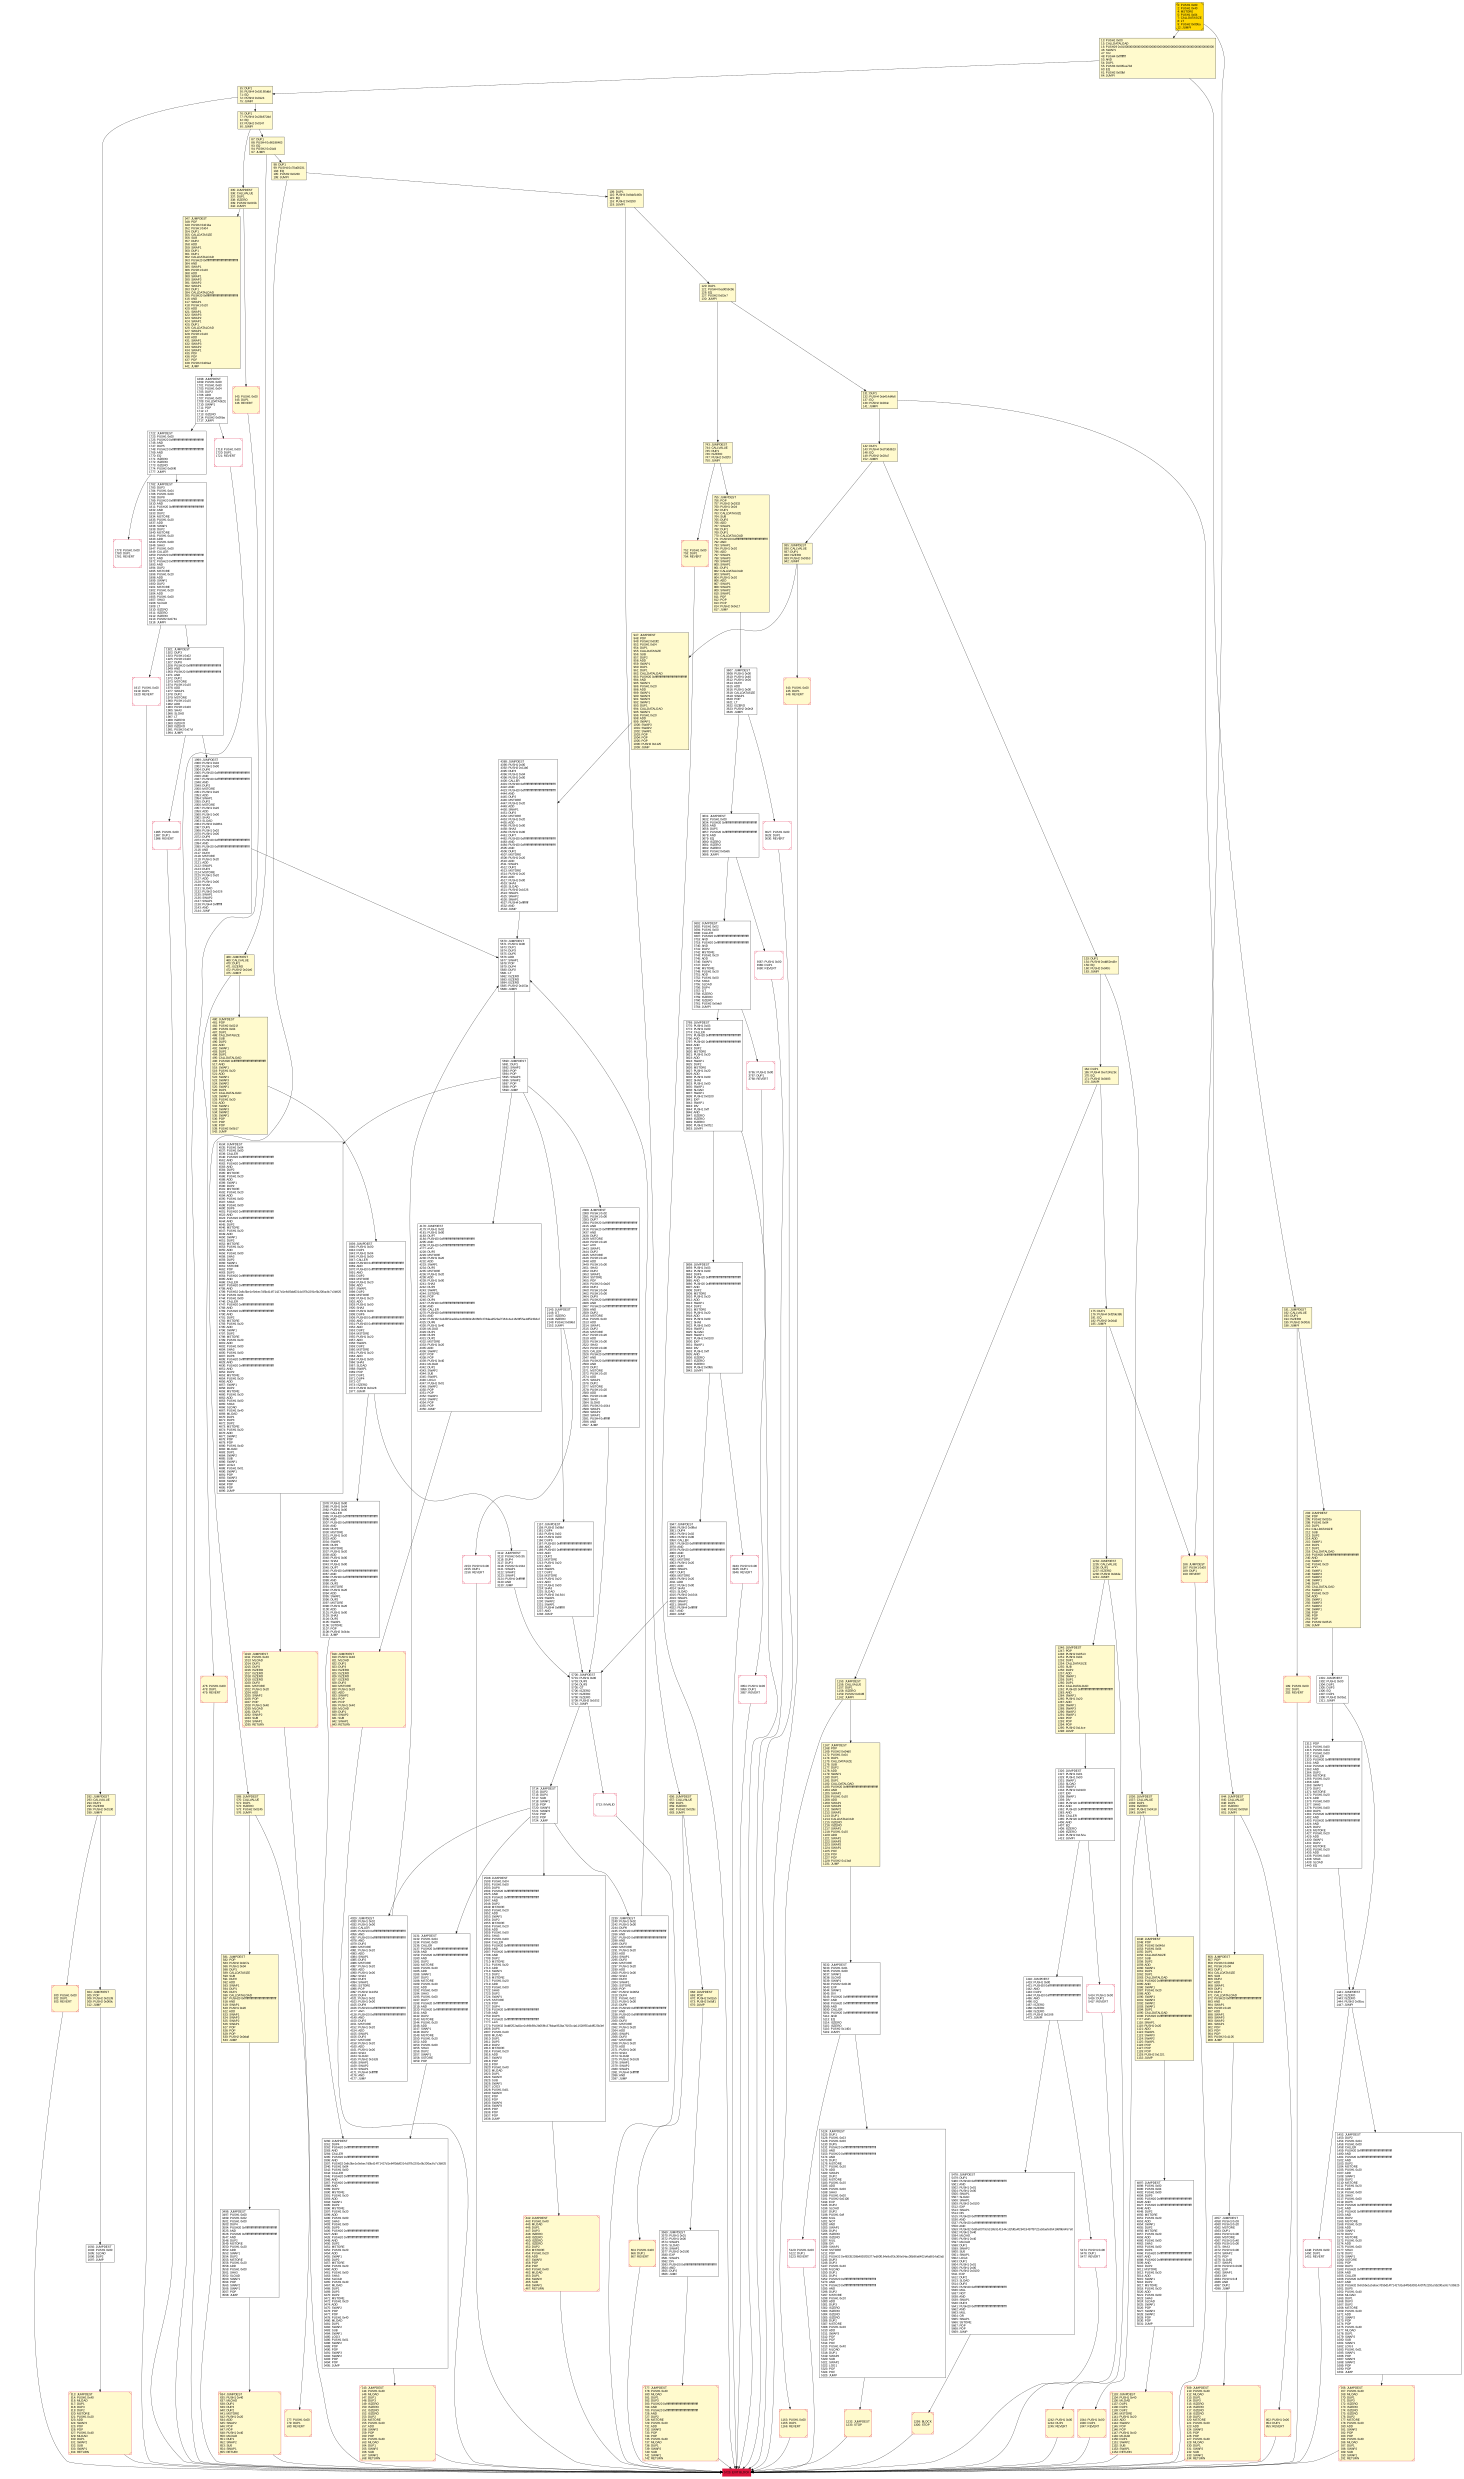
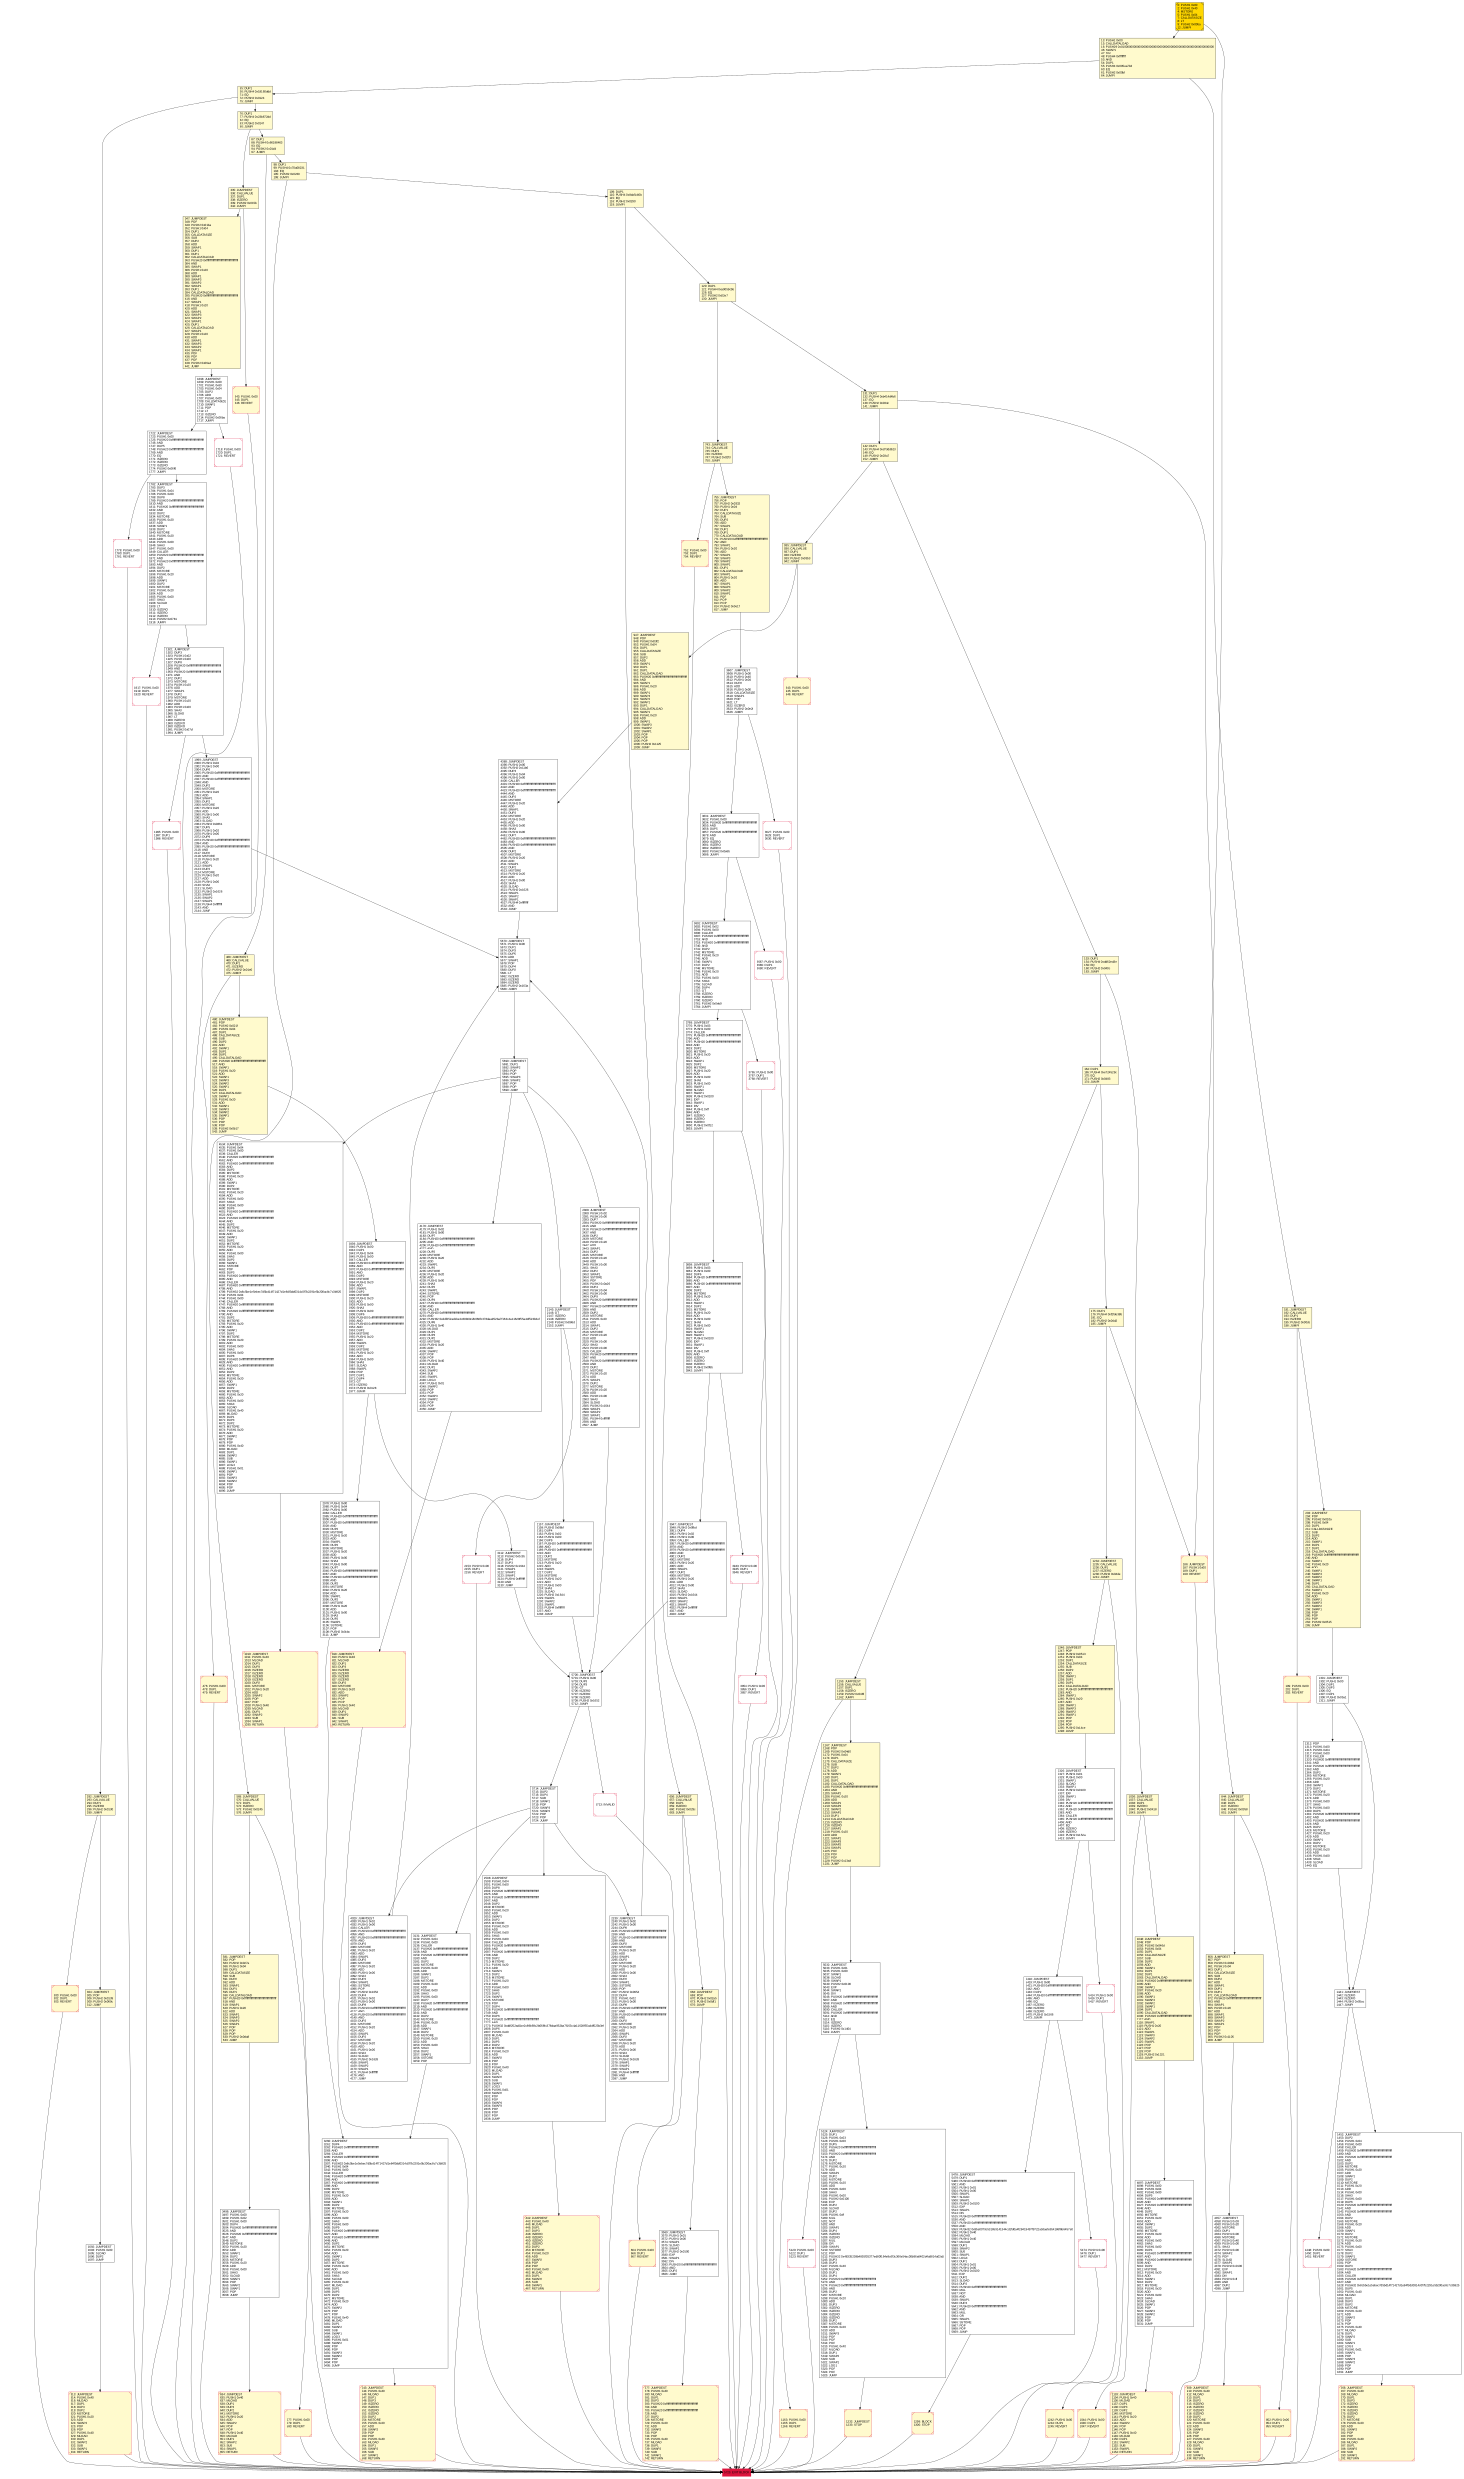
edge "1778: PUSH1 0x00 1780: DUP1 1781: REVERT" -> "5725: EXIT BLOCK": added
edge "577: PUSH1 0x00 579: DUP1 580: REVERT" -> "5725: EXIT BLOCK": added
